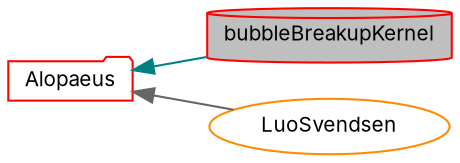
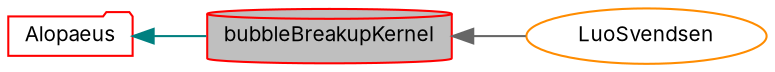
edge "LuoSvendsen" -> "Alopaeus": now "LuoSvendsen" -> "bubbleBreakupKernel"
